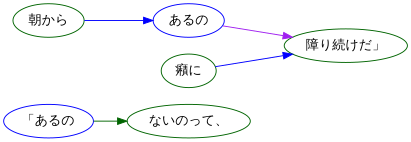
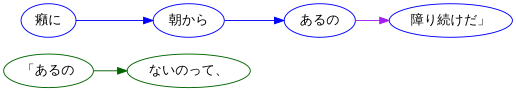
node "朝から": color darkgreen -> blue
node "障り続けだ」": color darkgreen -> blue
edge "癪に" -> "障り続けだ」": now "癪に" -> "朝から"
node "癪に": color darkgreen -> blue
node "「あるの": color blue -> darkgreen
